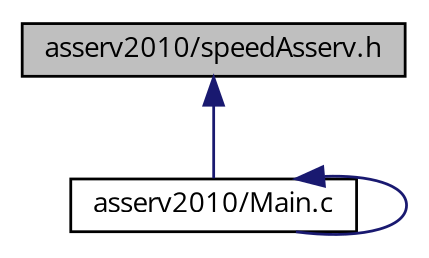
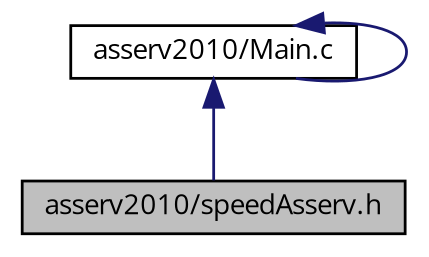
edge "asserv2010/Main.c" -> "asserv2010/speedAsserv.h": reversed
